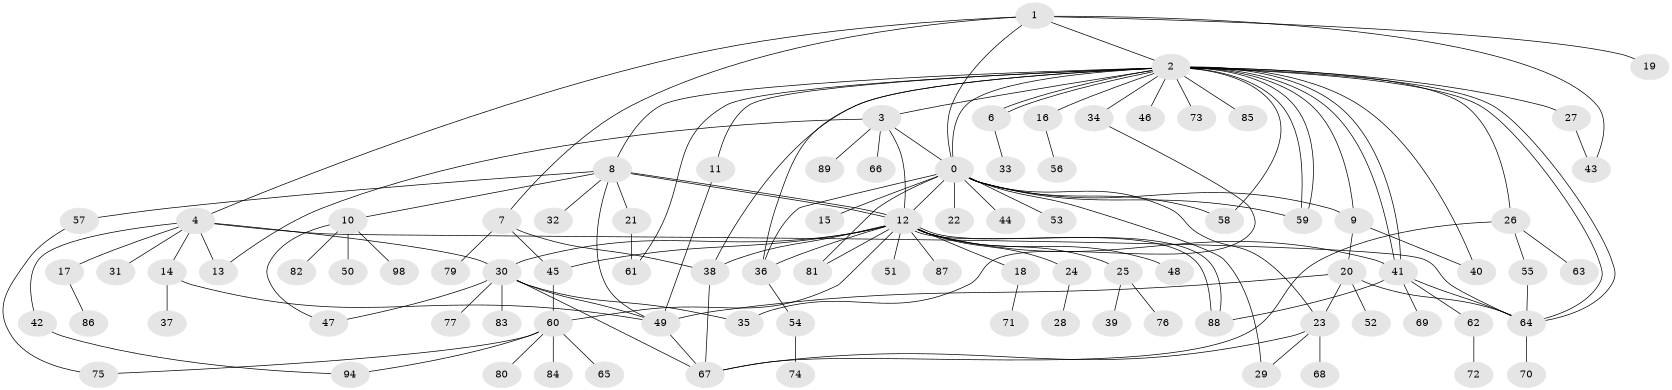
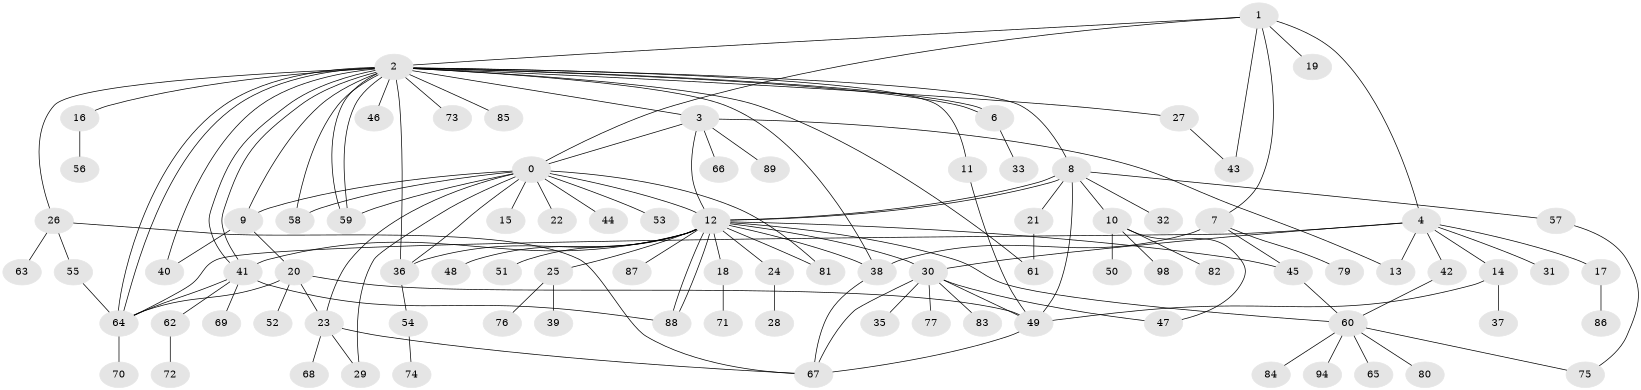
edge "2" -- "0": removed
node "34": removed
edge "42" -- "94": now "42" -- "60"
